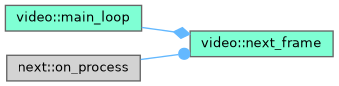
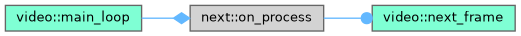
edge "video::main_loop" -> "video::next_frame": now "video::main_loop" -> "next::on_process"
